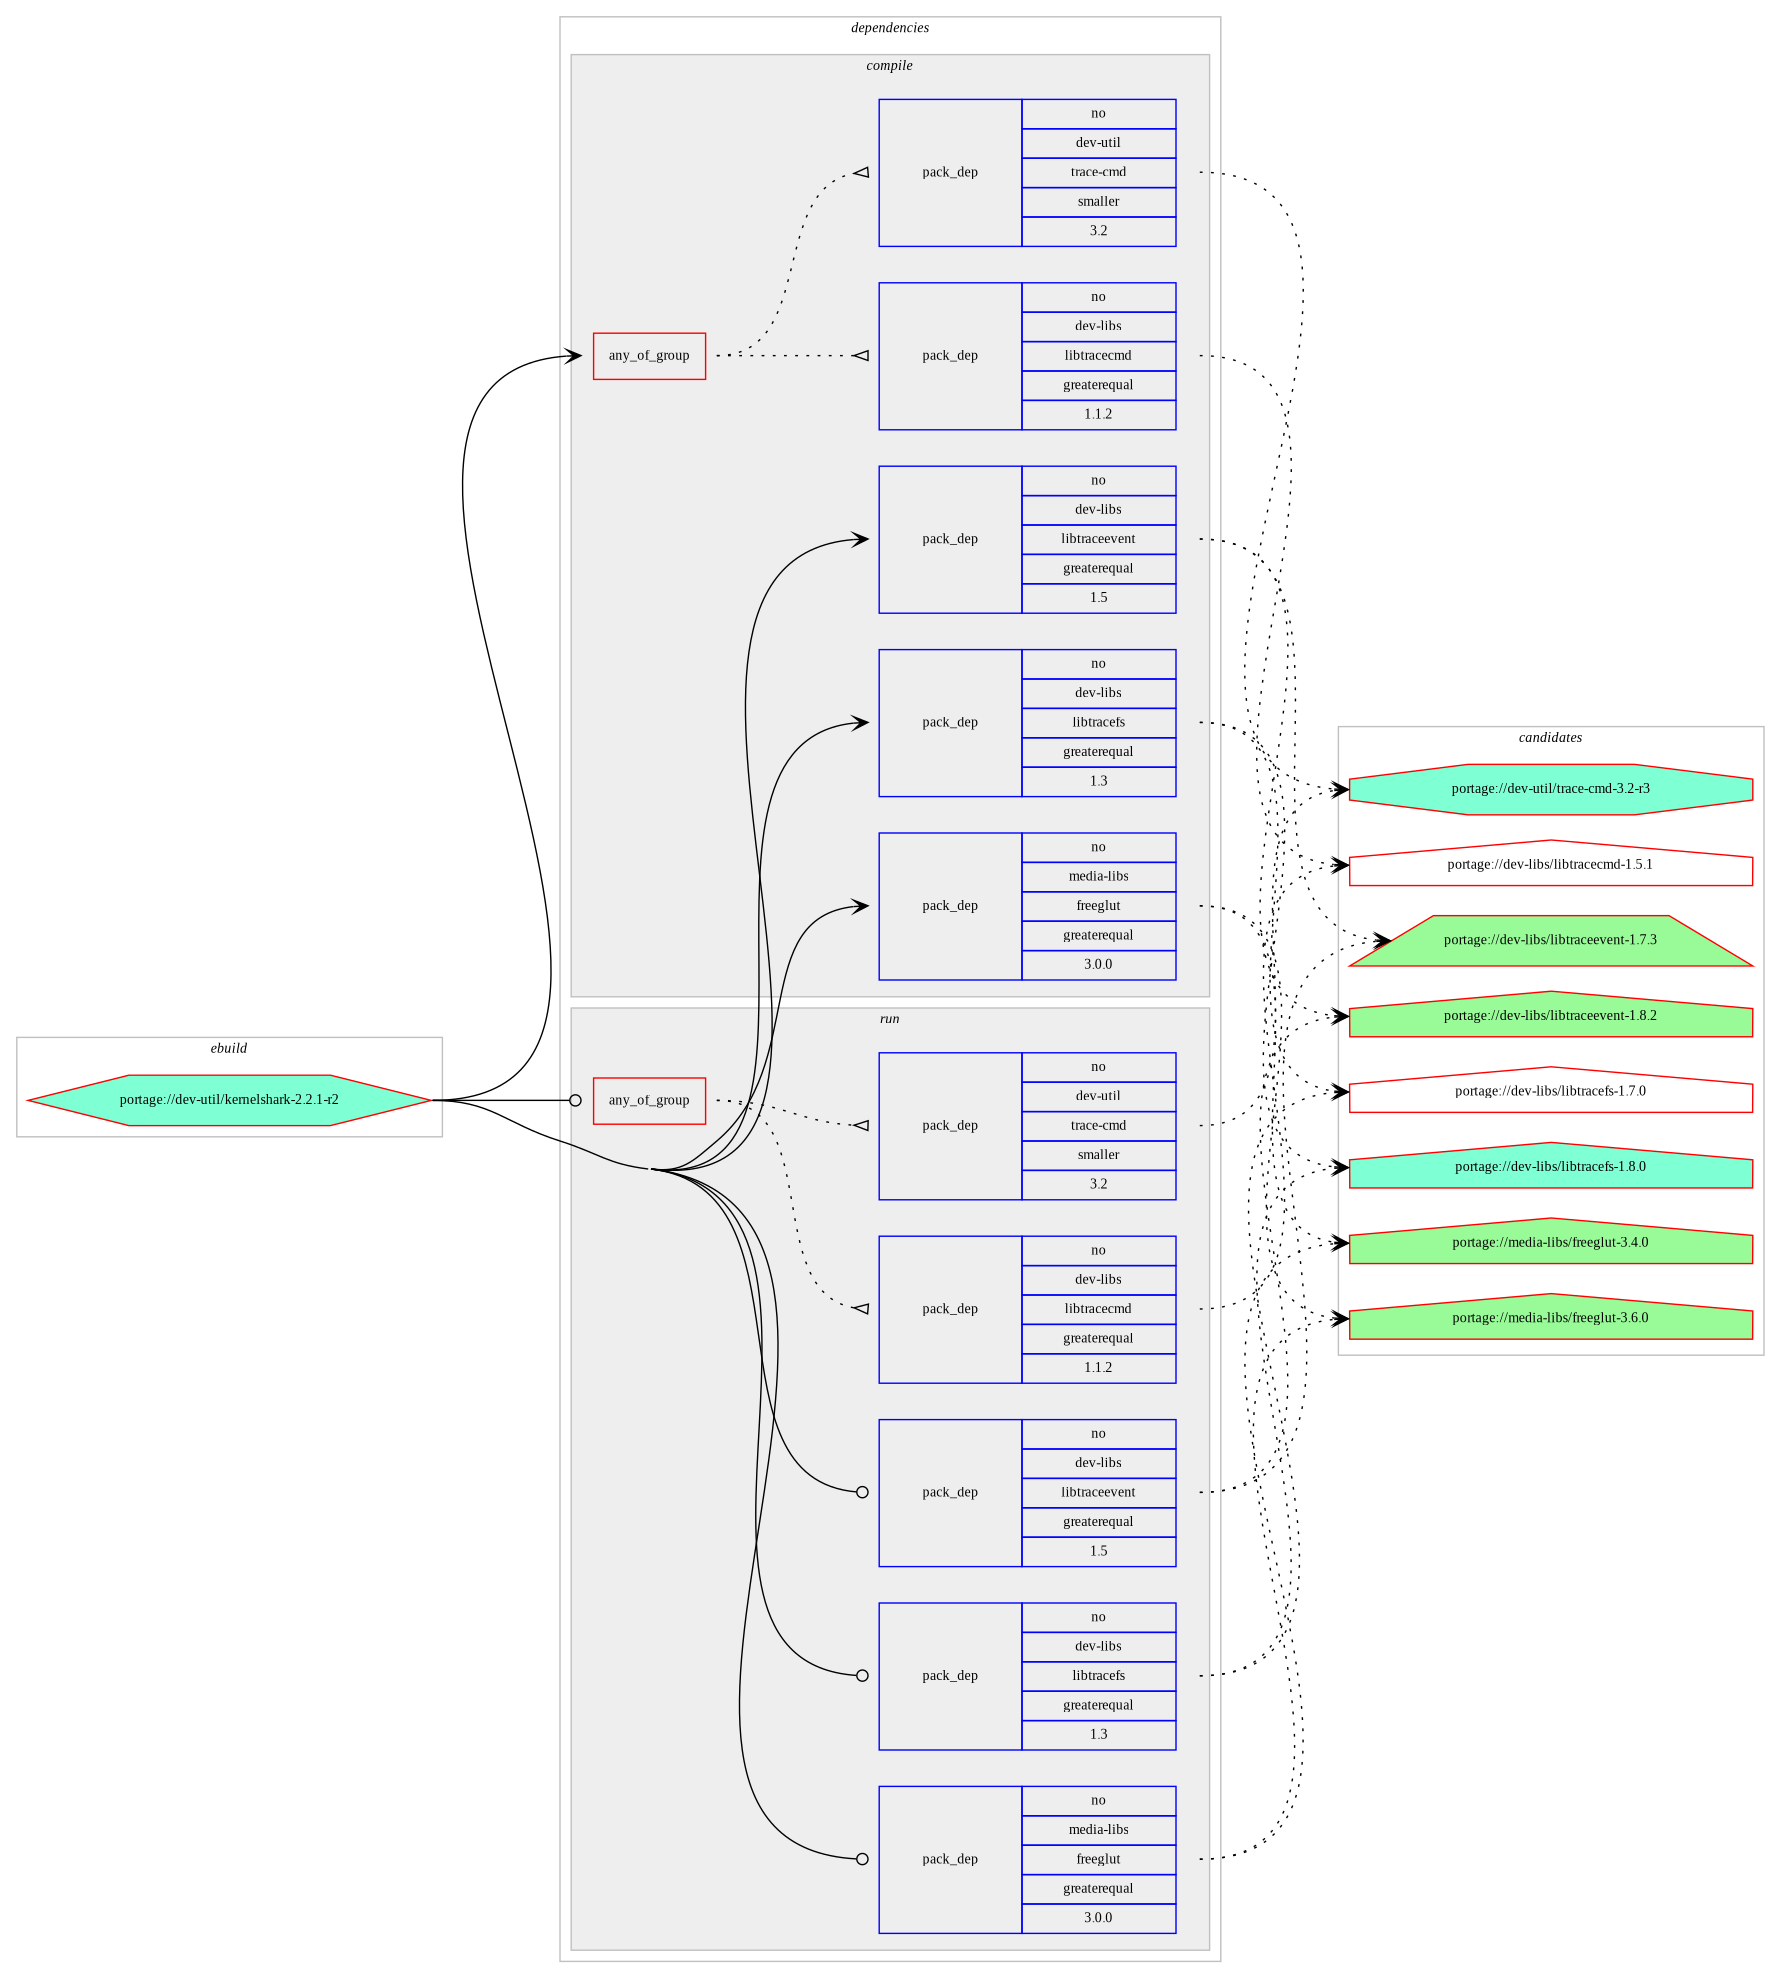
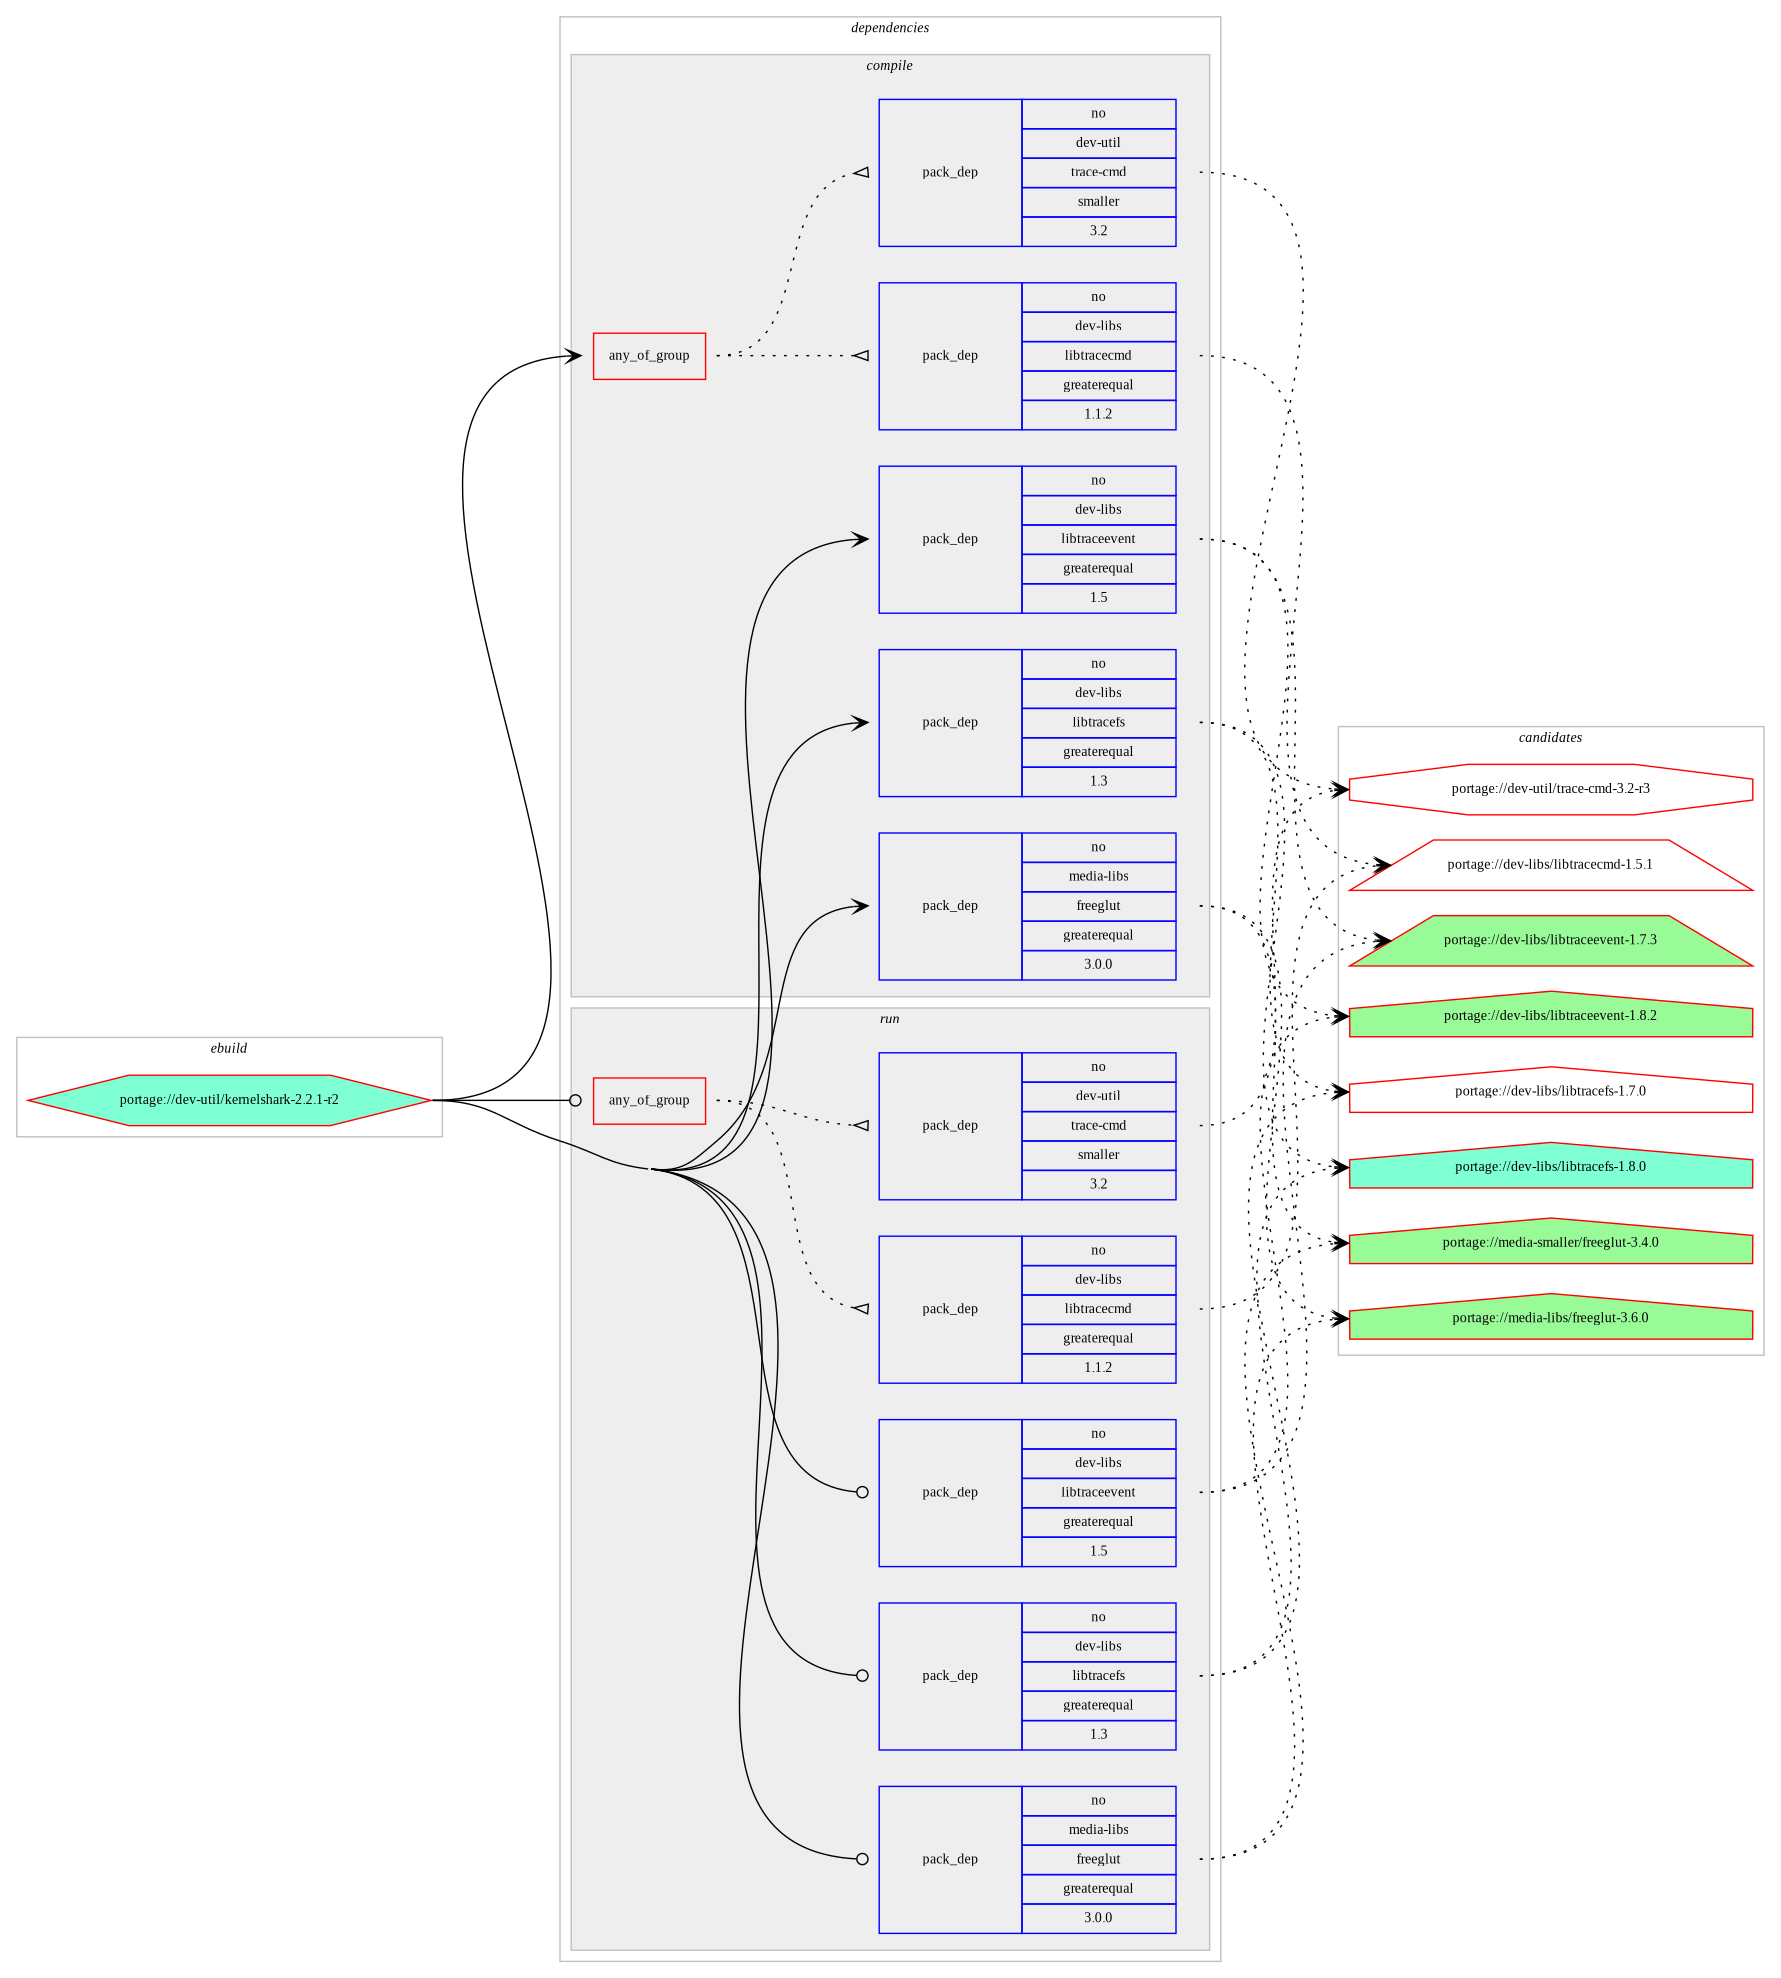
node "portage://dev-util/trace-cmd-3.2-r3": fillcolor aquamarine -> white
node "portage://dev-libs/libtracecmd-1.5.1": shape house -> trapezium
node "portage://media-libs/freeglut-3.4.0": label "portage://media-libs/freeglut-3.4.0" -> "portage://media-smaller/freeglut-3.4.0"
